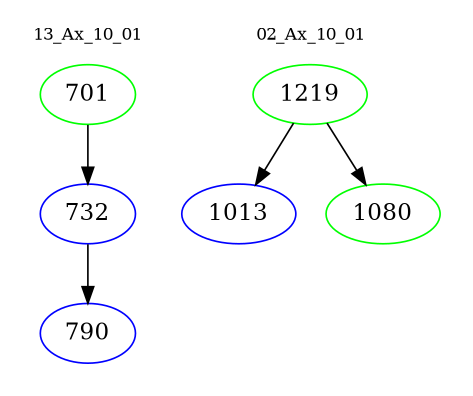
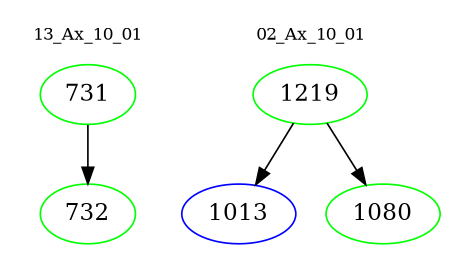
node "701": label "701" -> "731"
node "732": color blue -> green
node "790": removed
